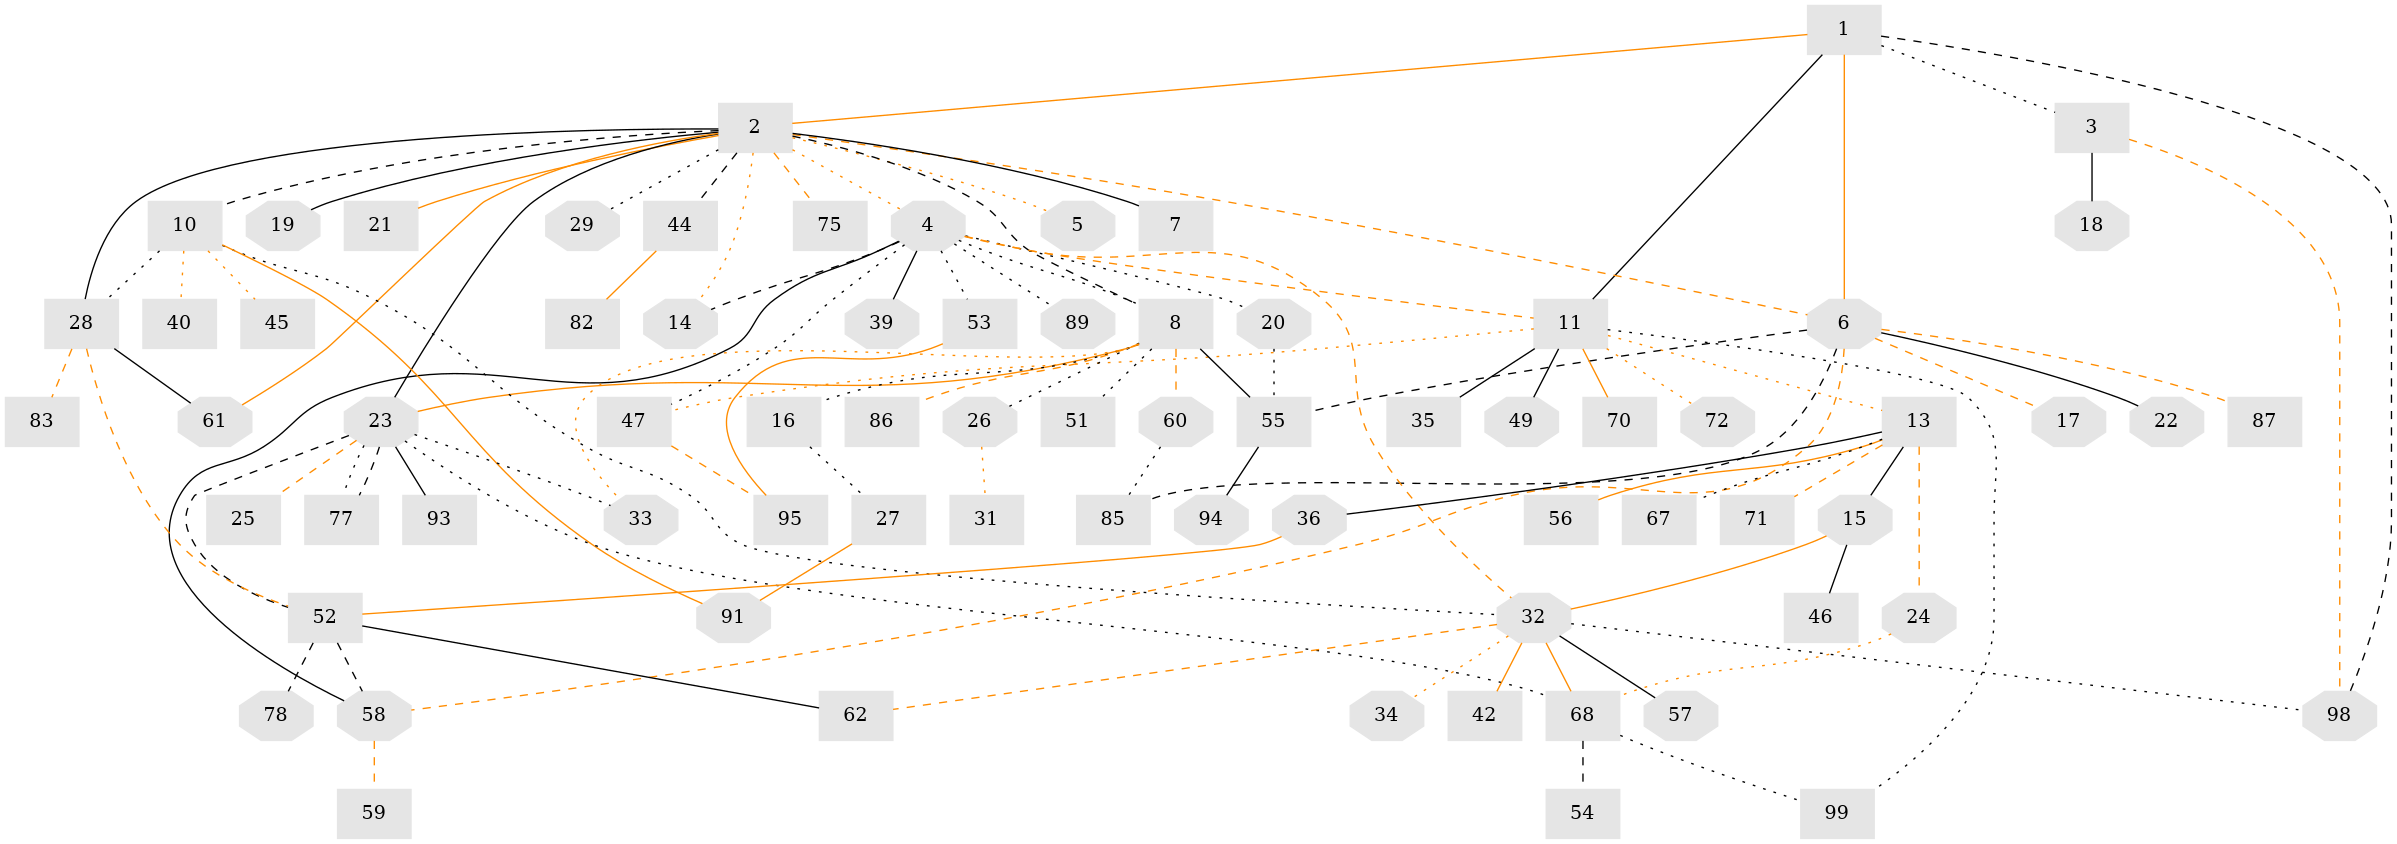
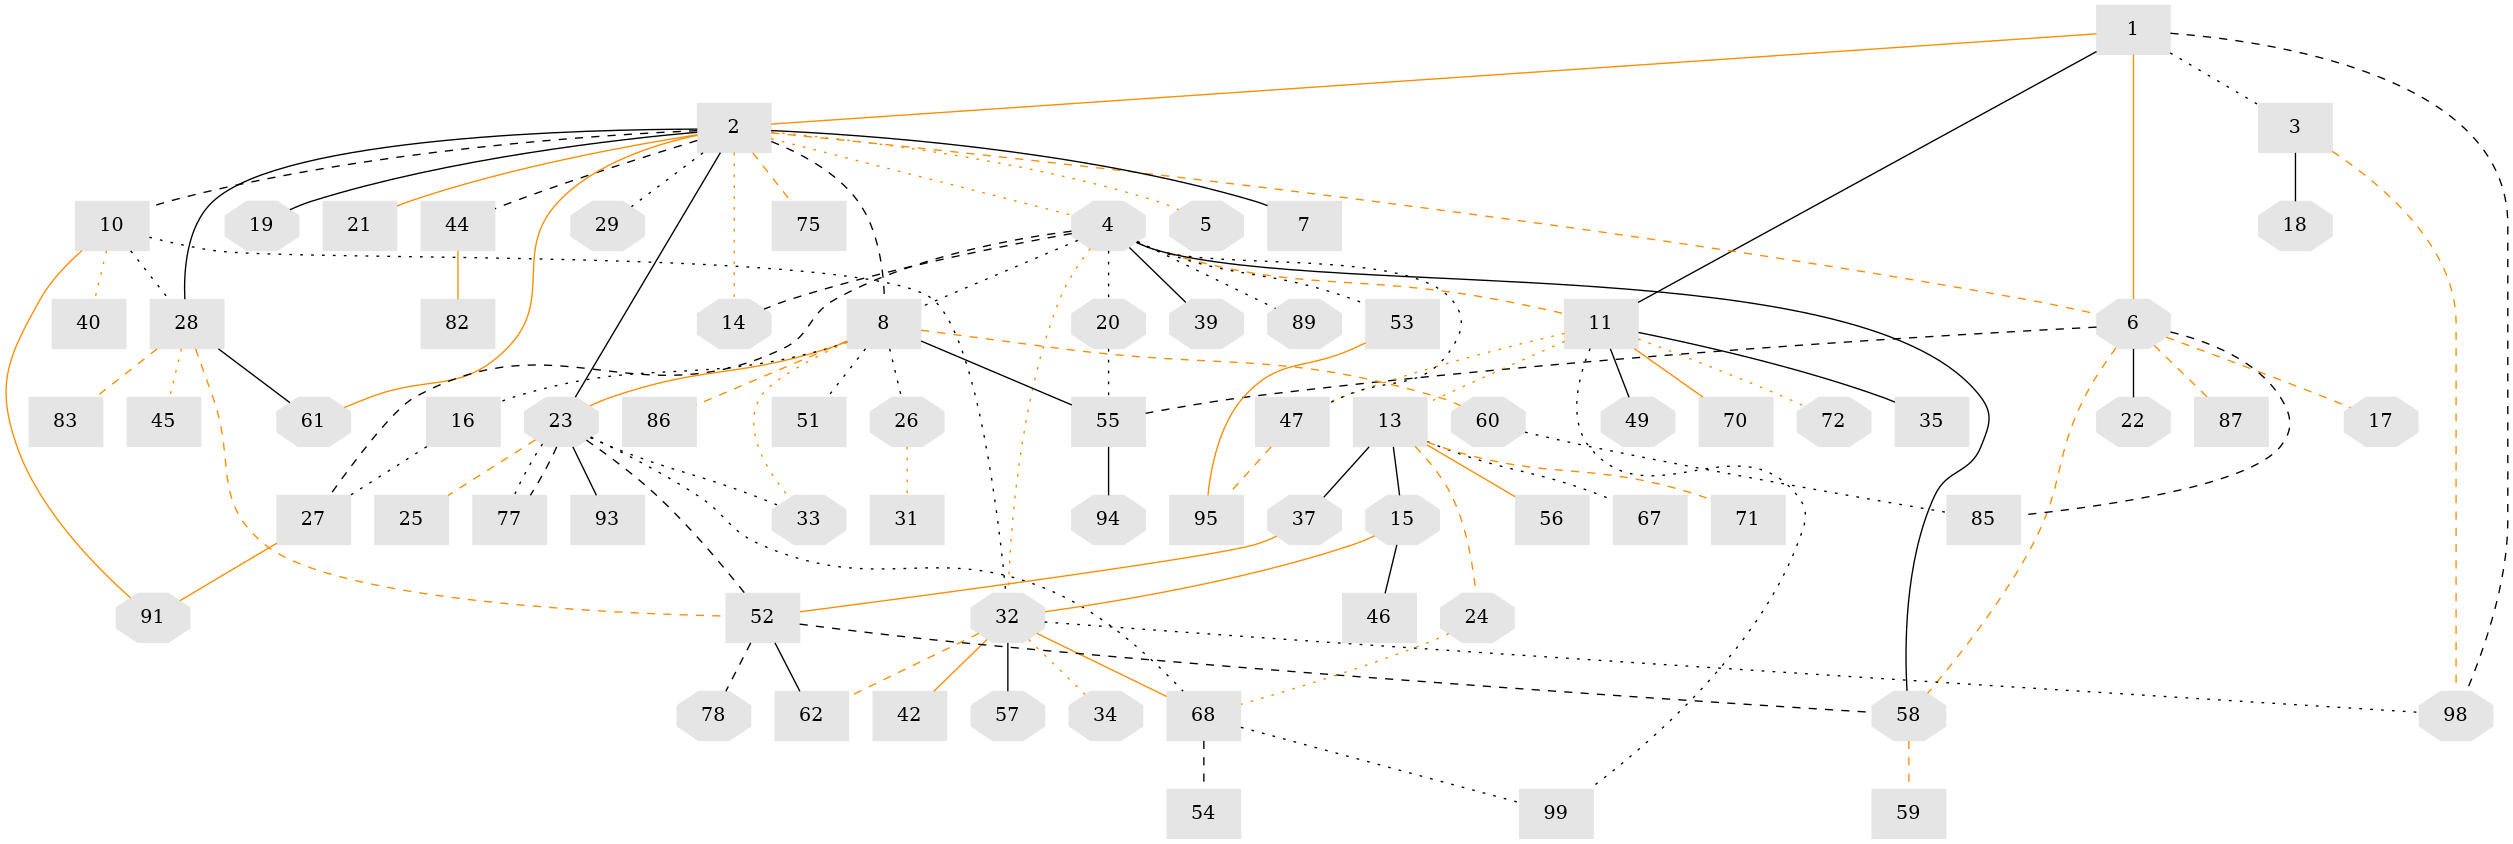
edge "10" -- "45": now "28" -- "45"
edge "4" -- "32": style dashed -> dotted
edge "4" -- "27": added
node "36": label "36" -> "37"
